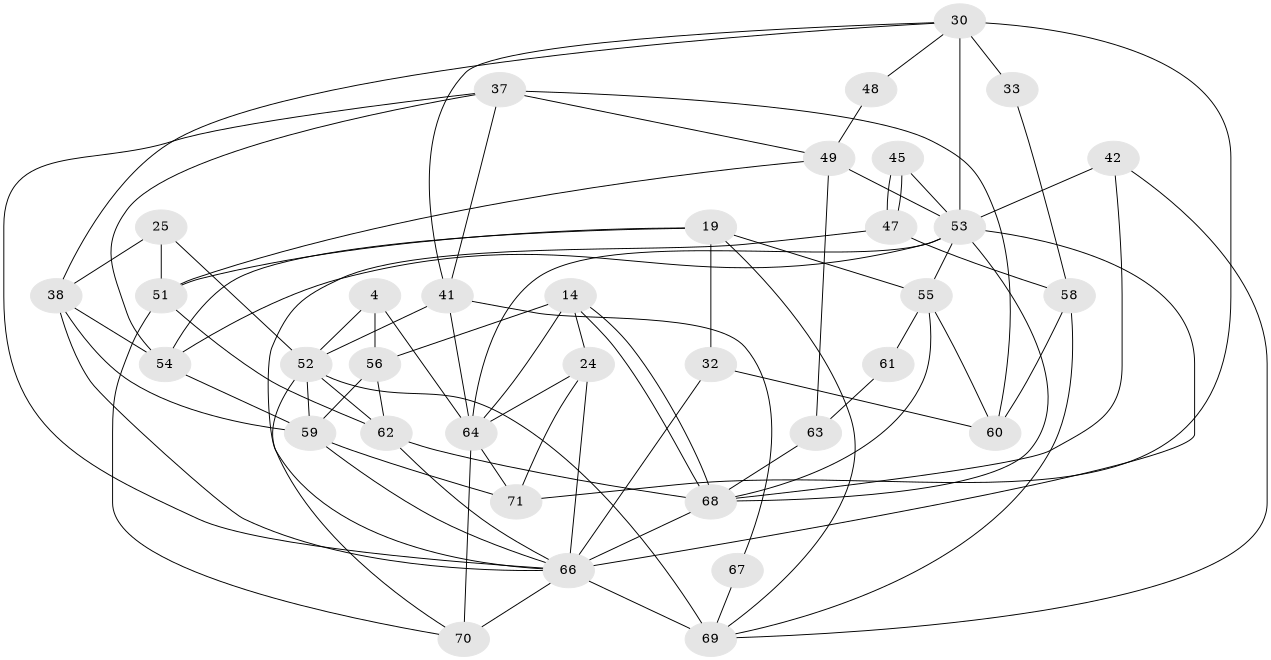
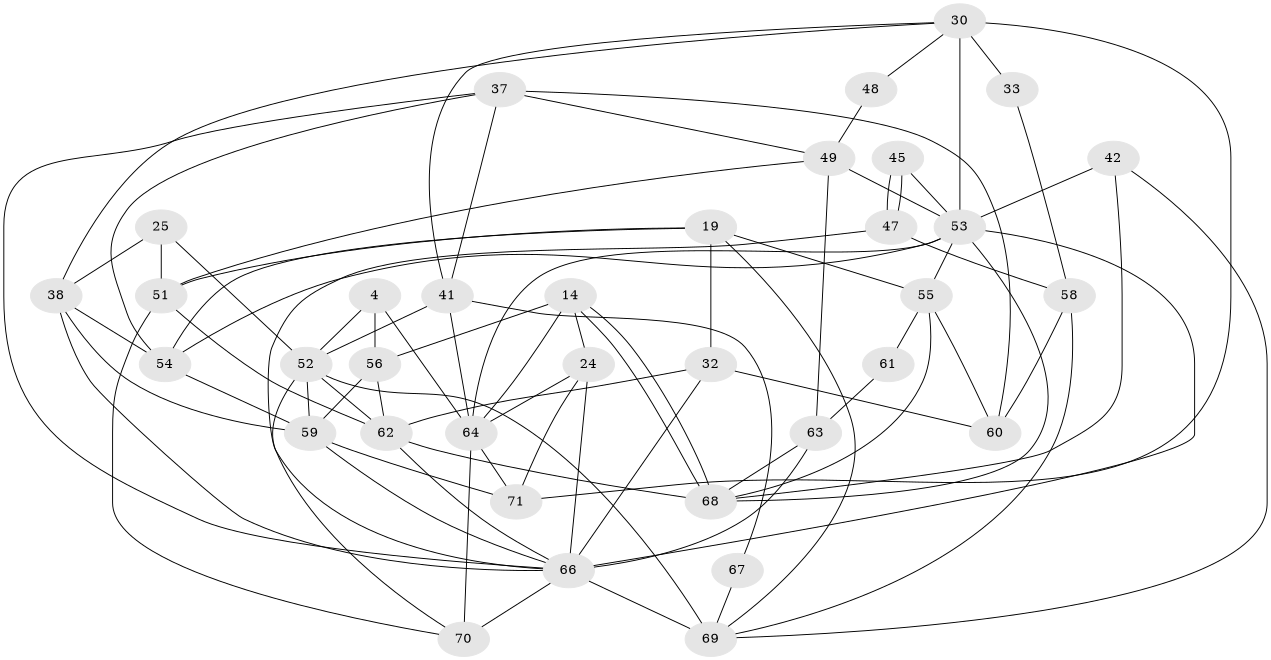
edge "32" -- "62": added
edge "68" -- "66": now "63" -- "66"
